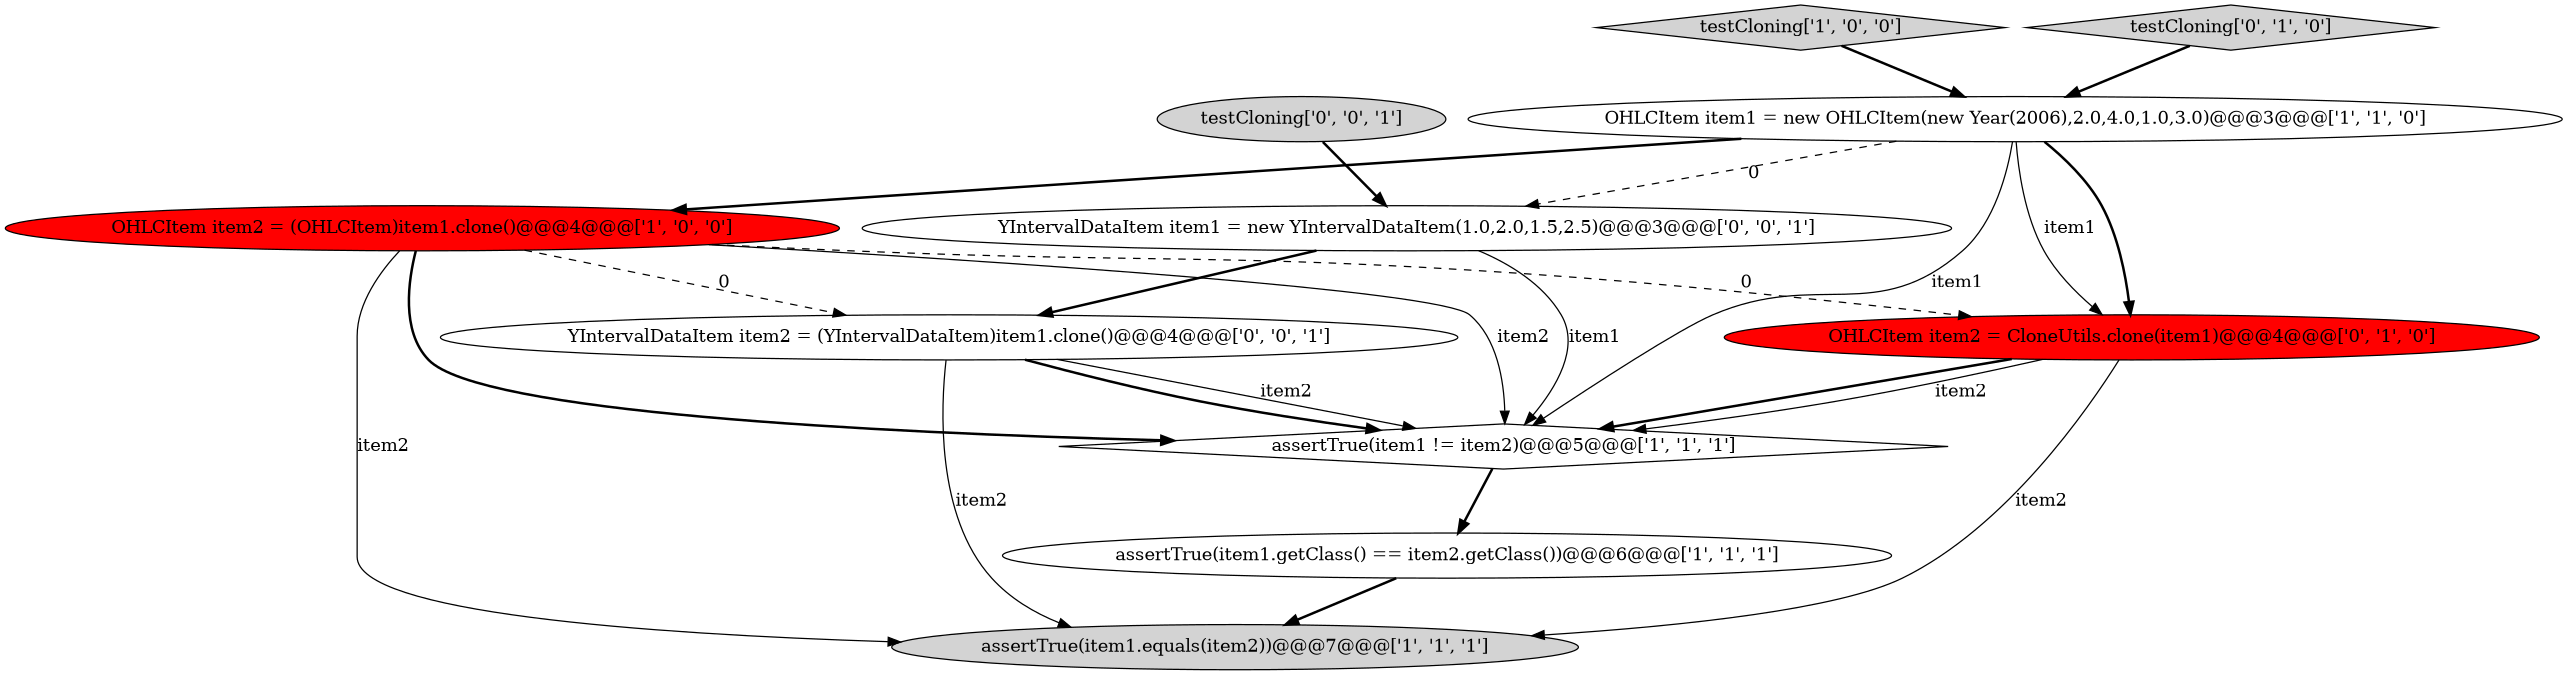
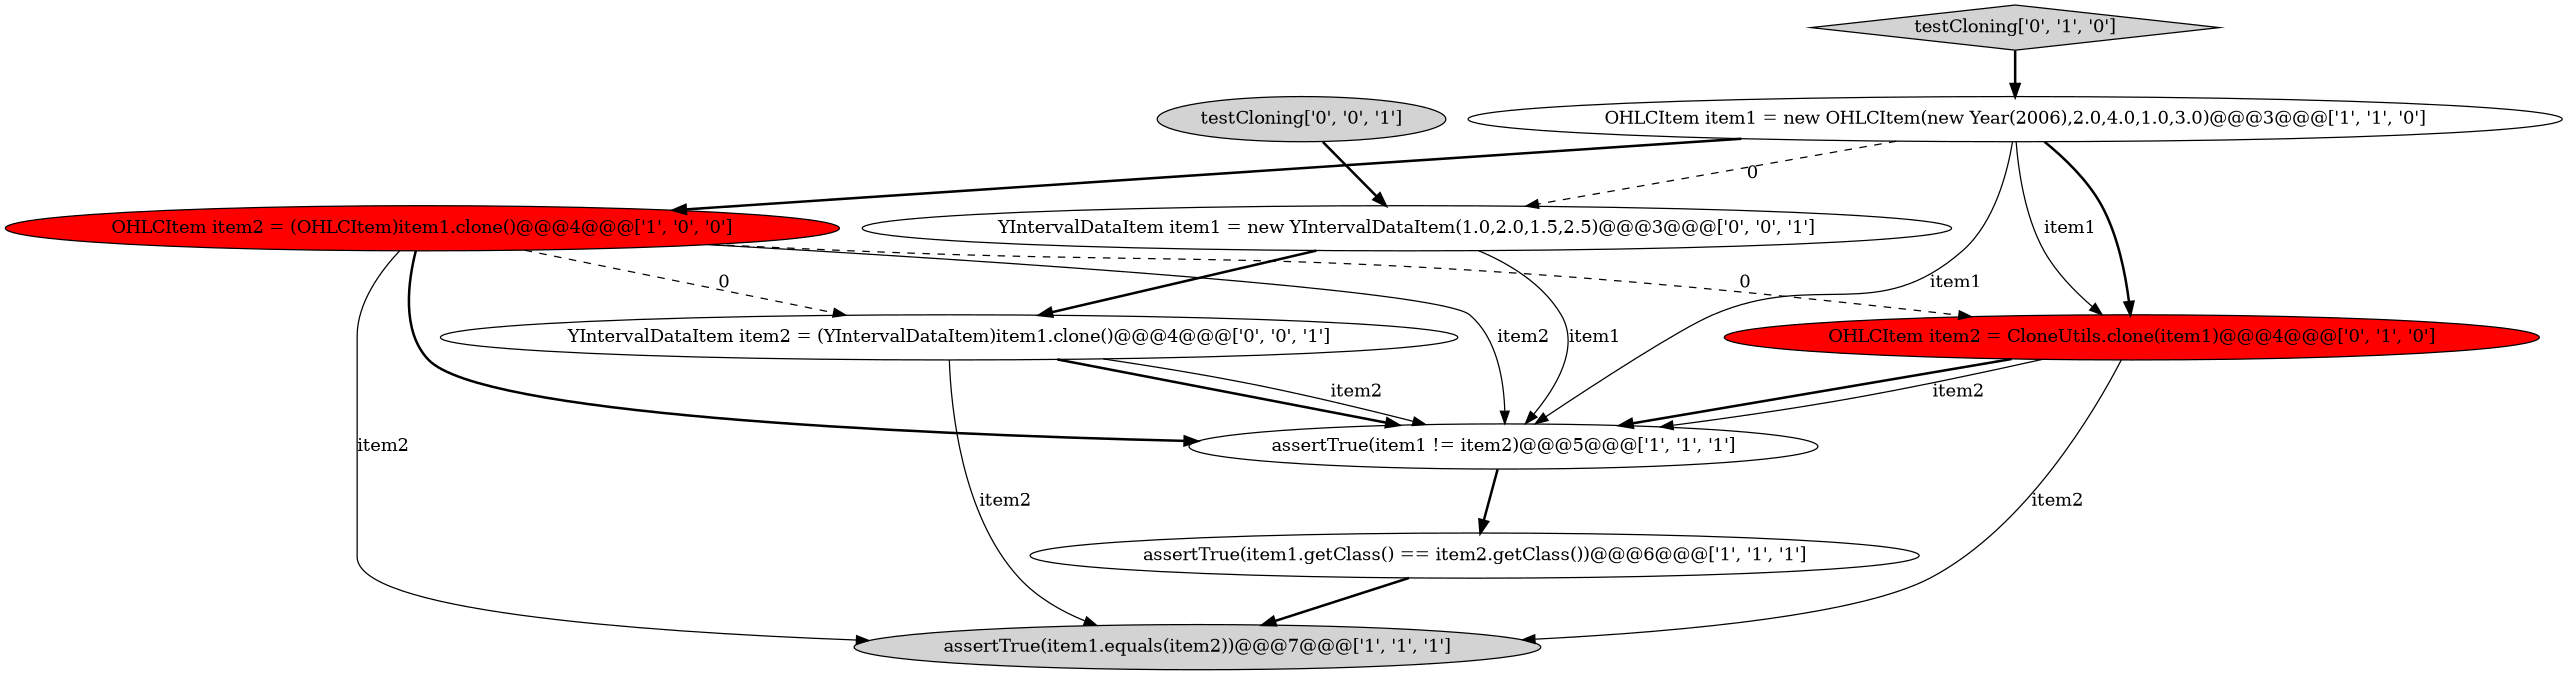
node "testCloning['1', '0', '0']": removed
node "assertTrue(item1 != item2)@@@5@@@['1', '1', '1']": shape diamond -> ellipse
